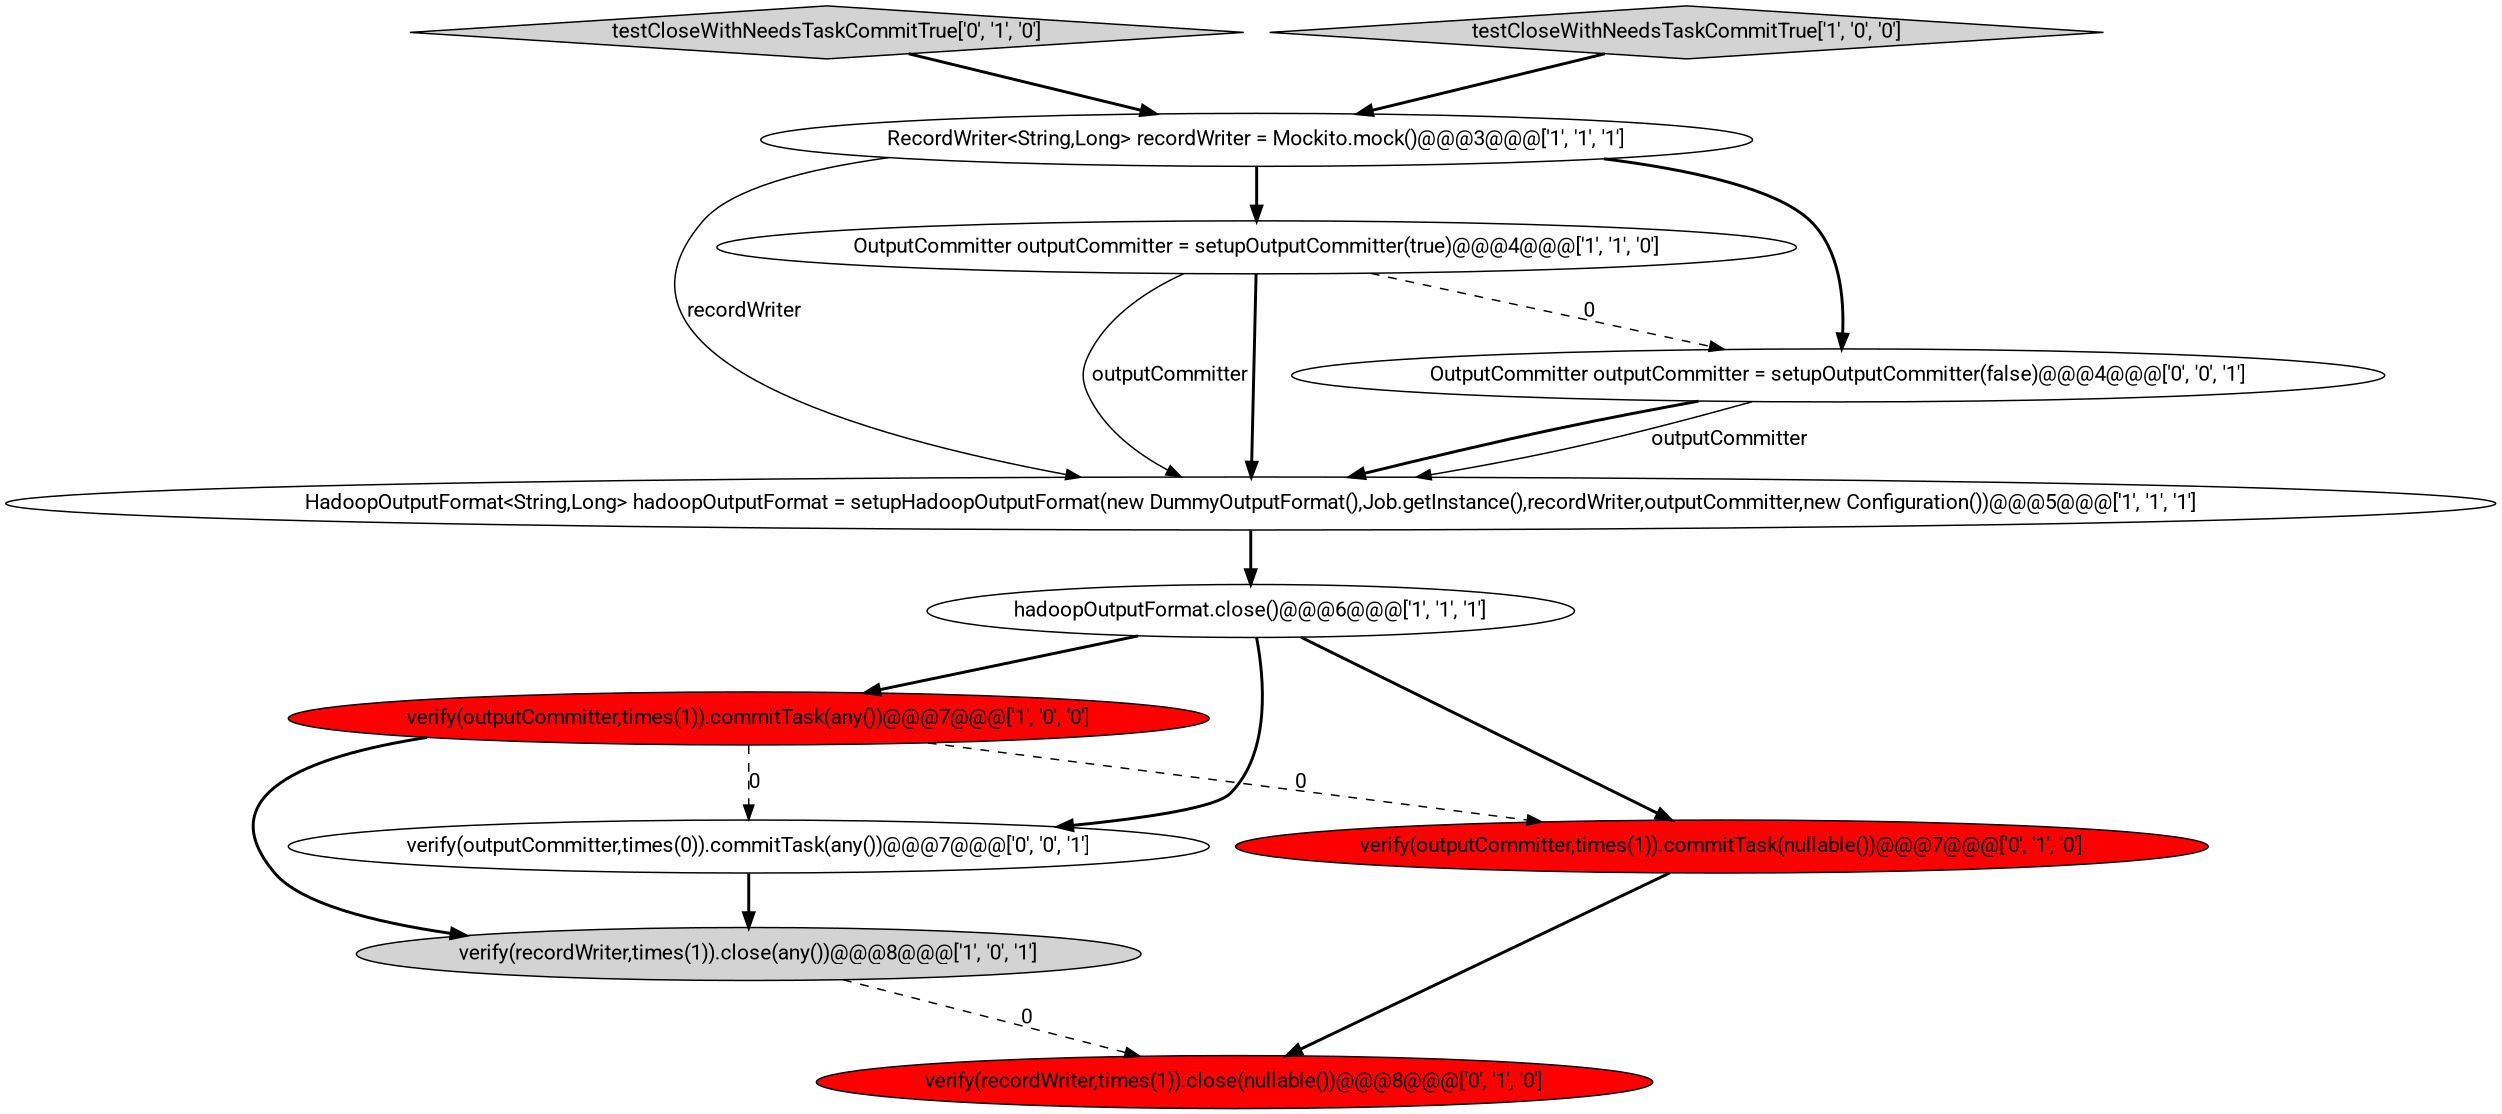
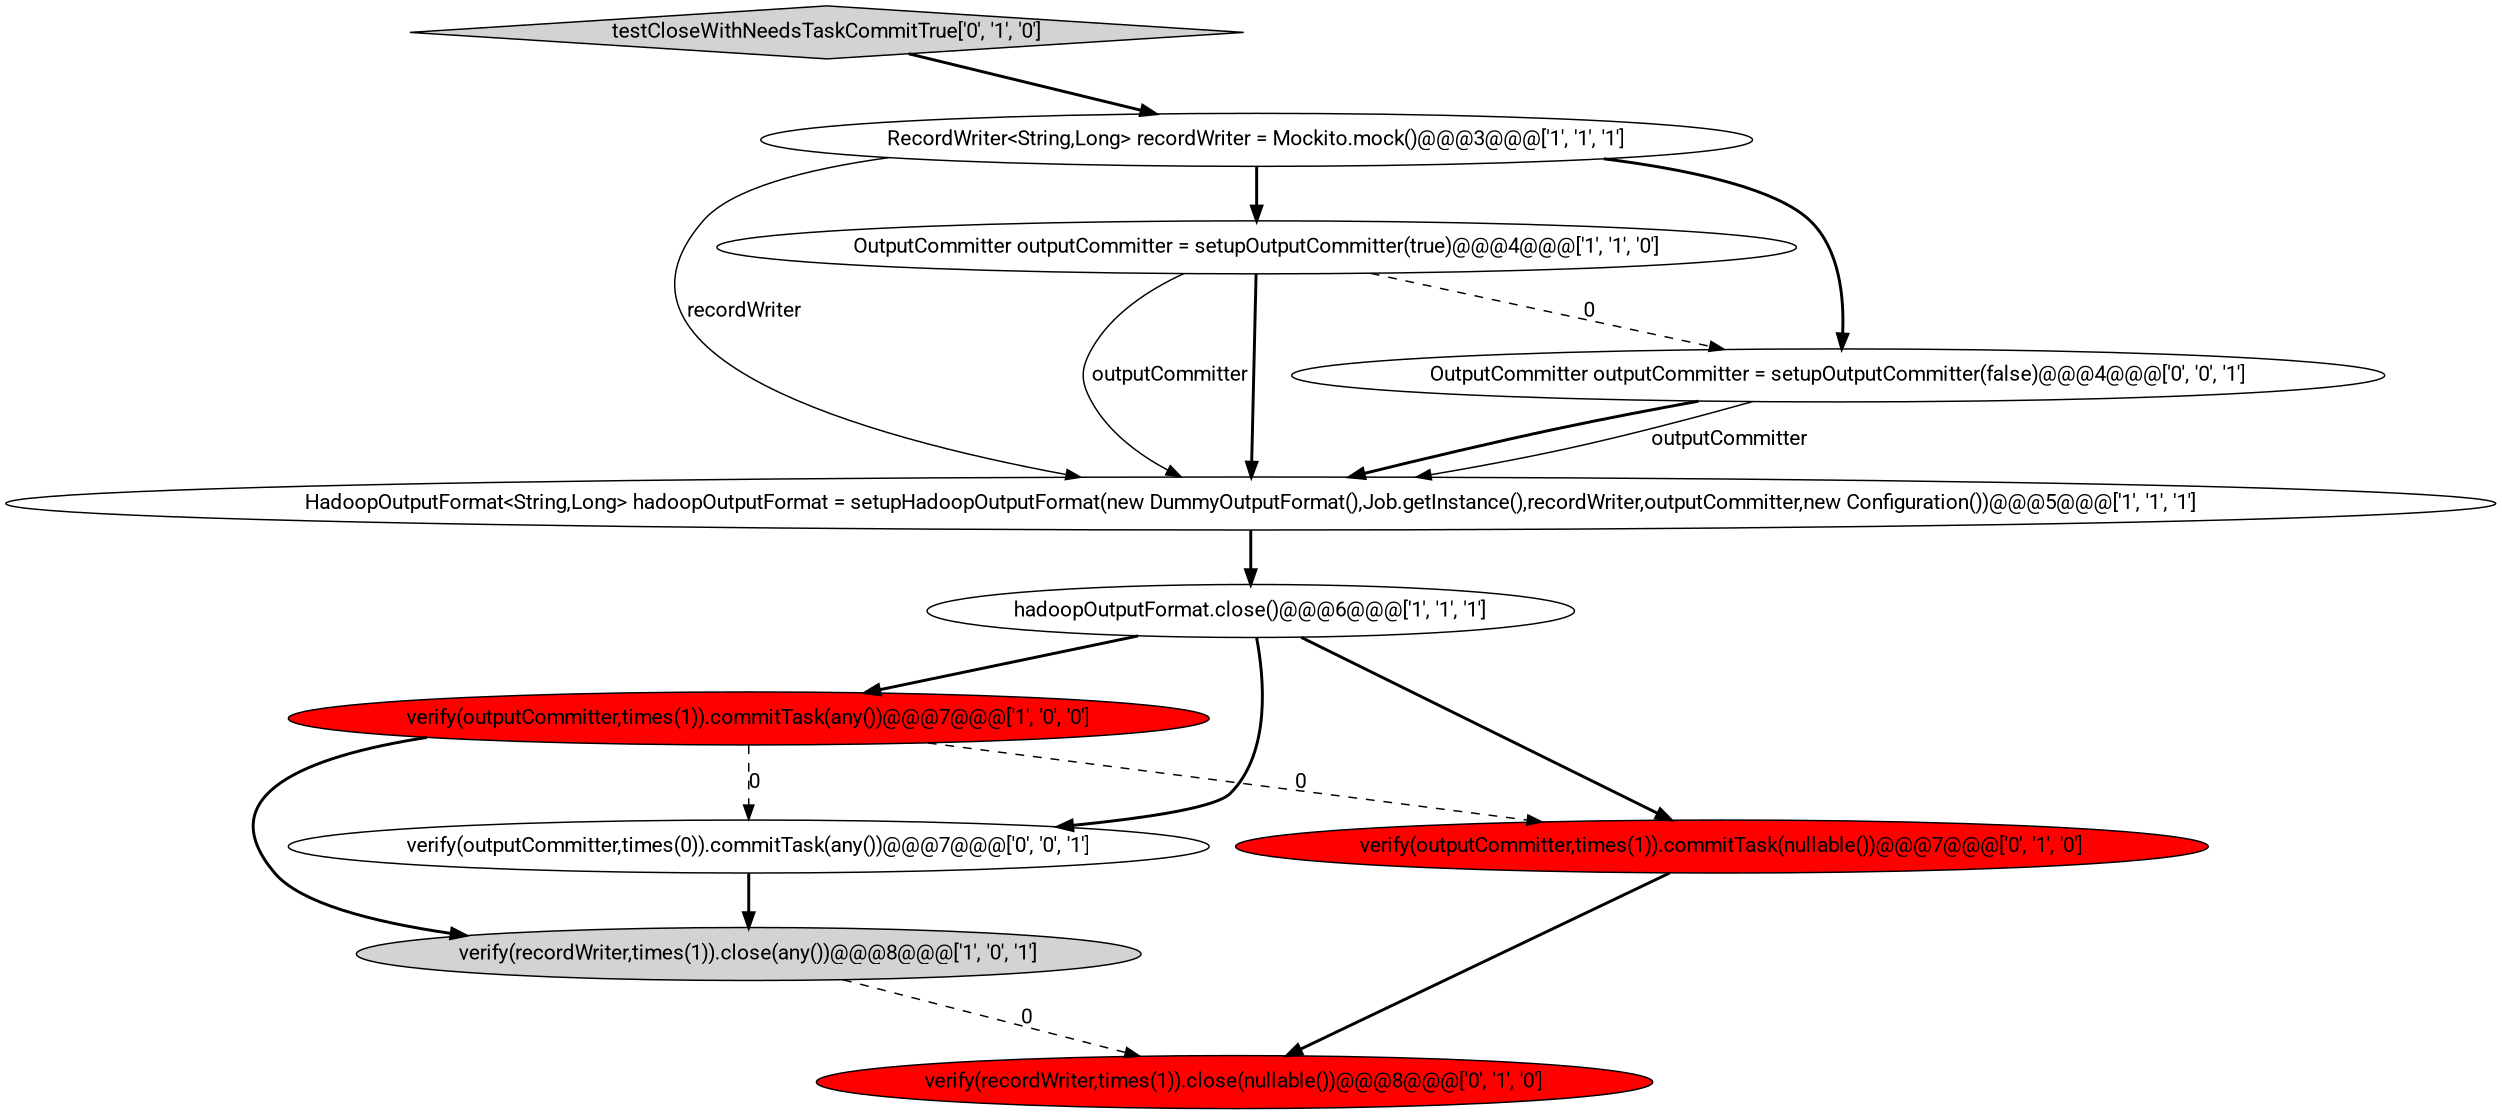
node "testCloseWithNeedsTaskCommitTrue['1', '0', '0']": removed
